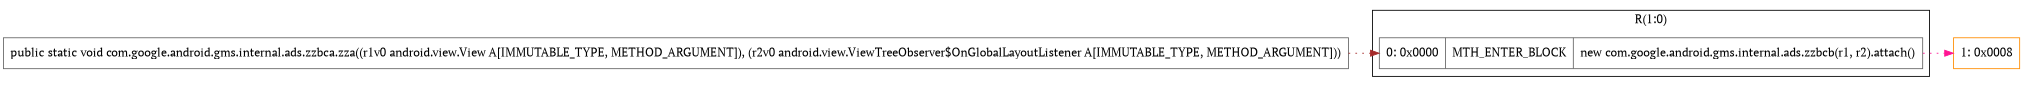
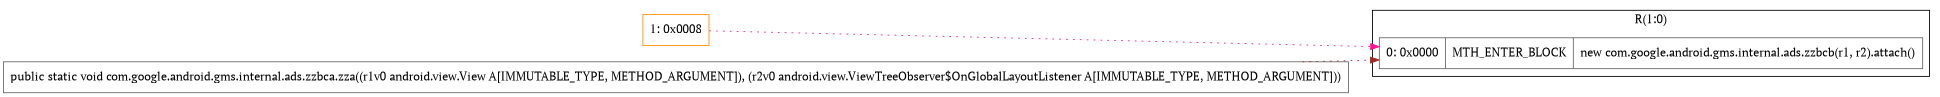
edge "0: 0x0000" -> "1: 0x0008": reversed
